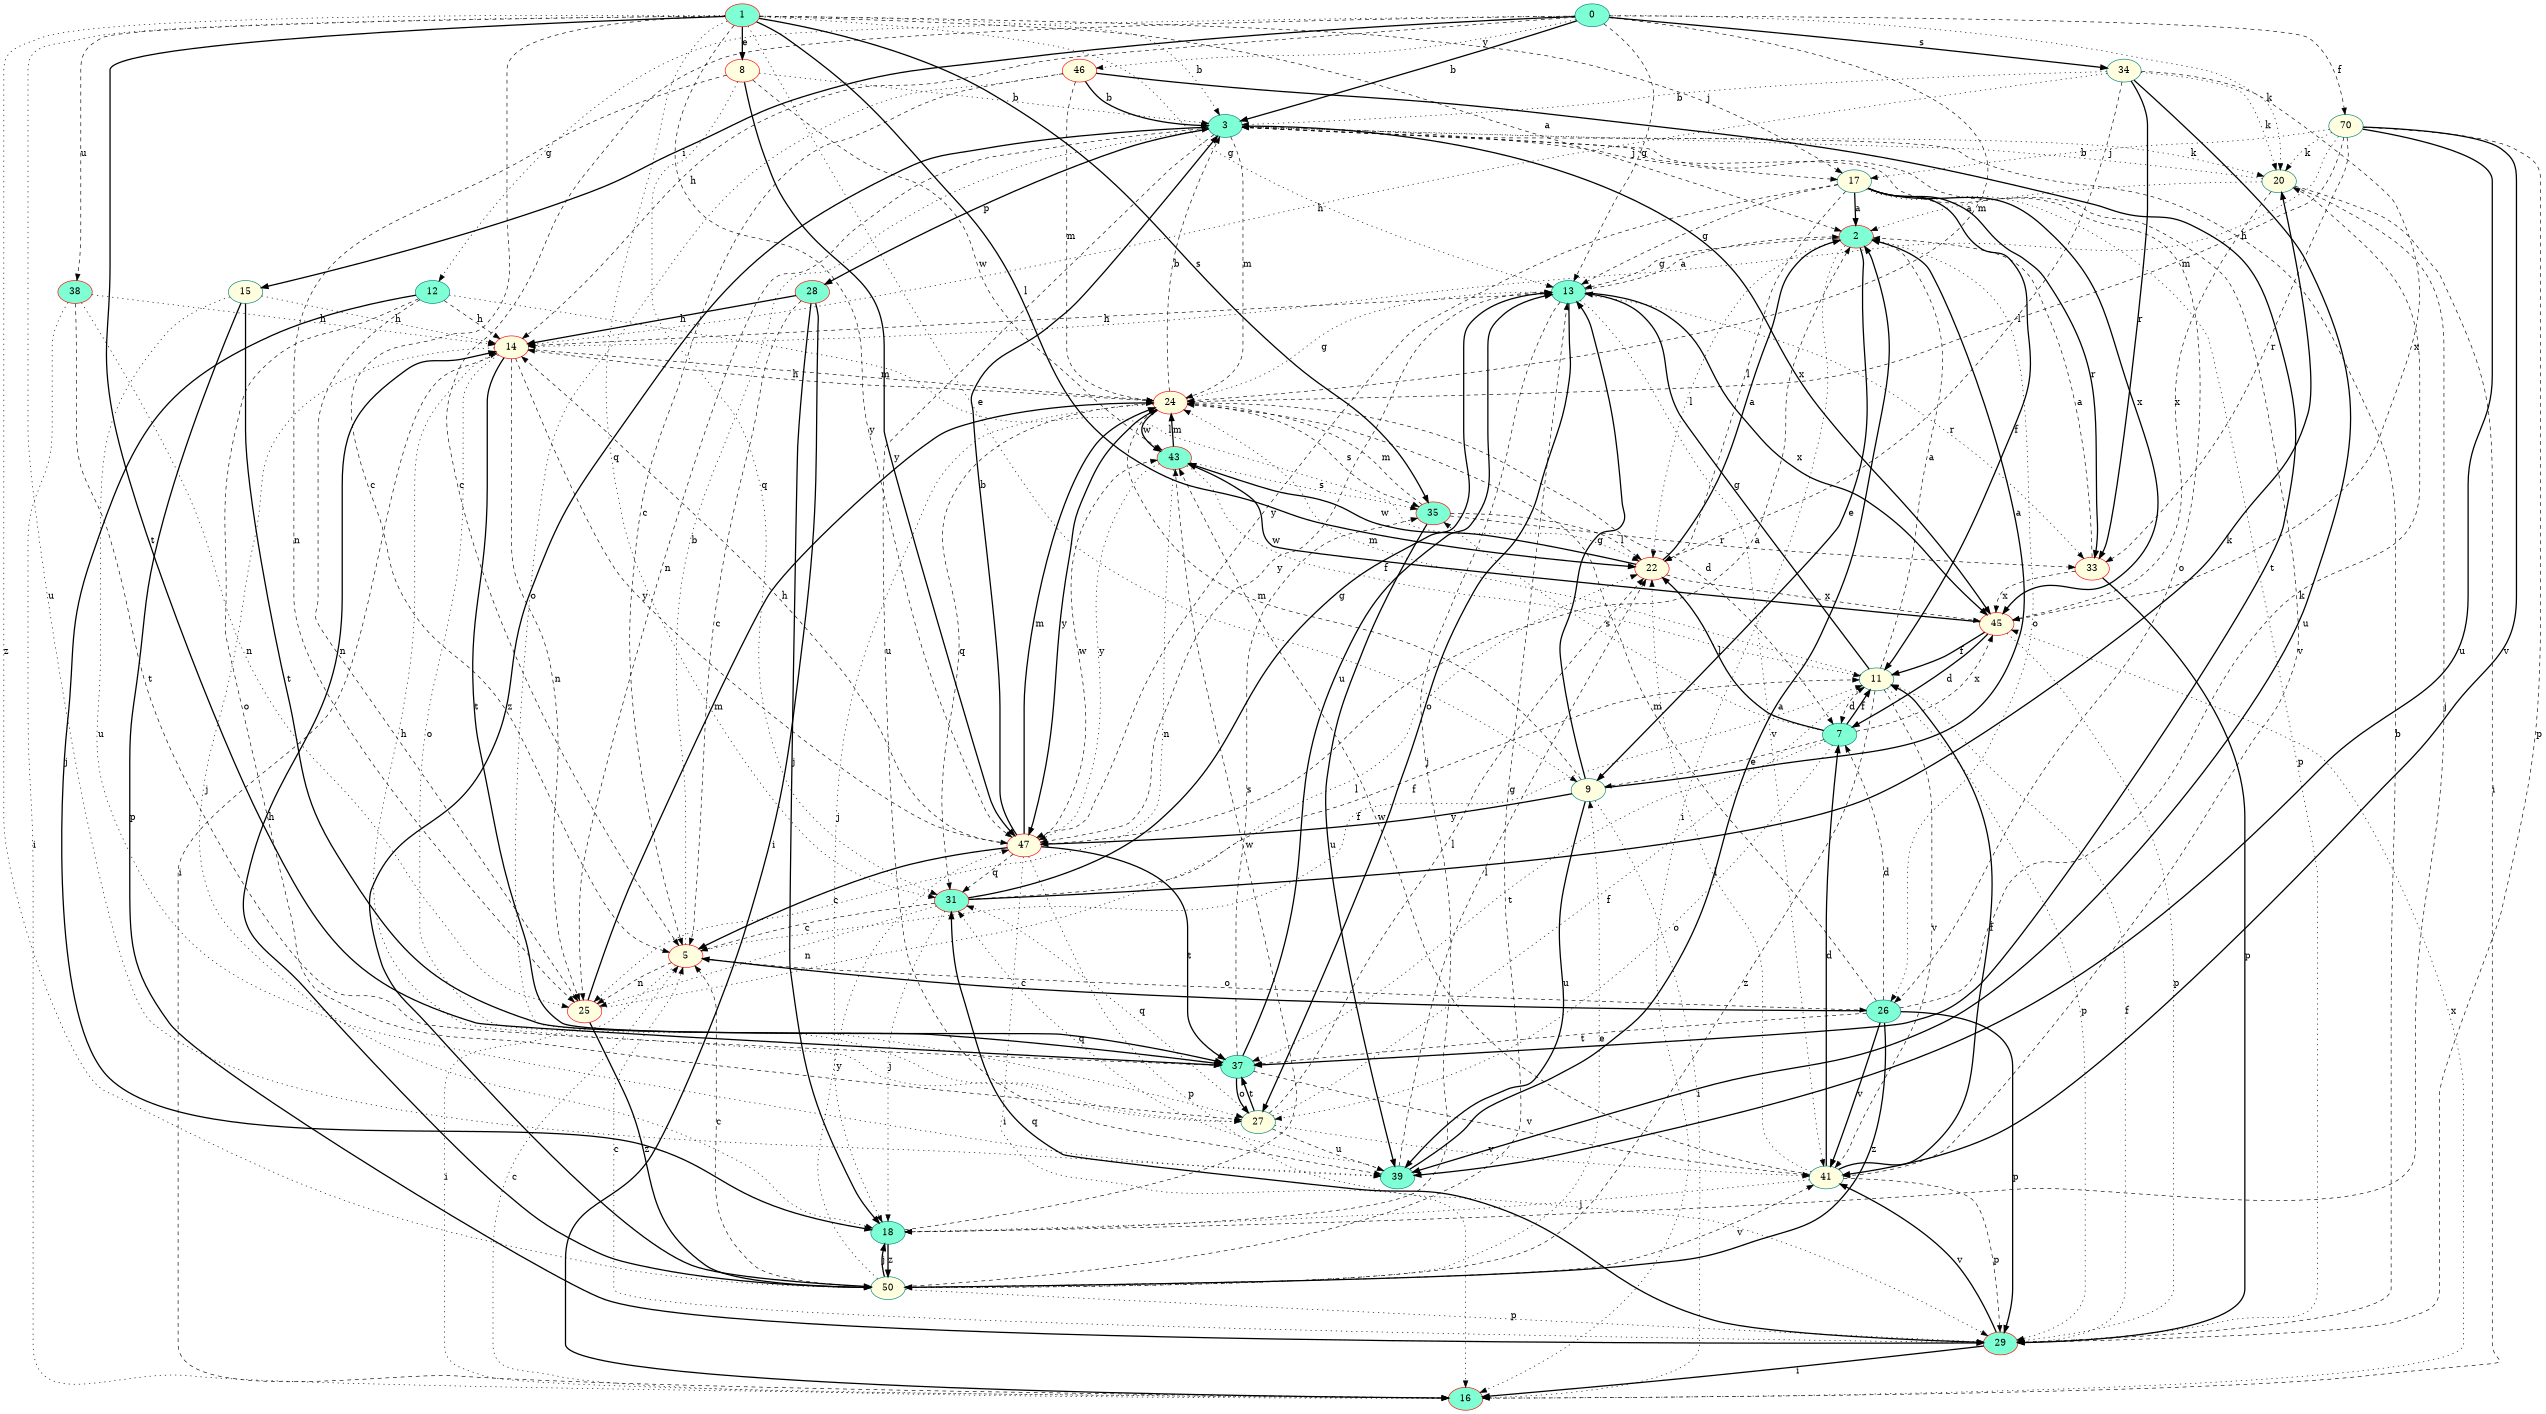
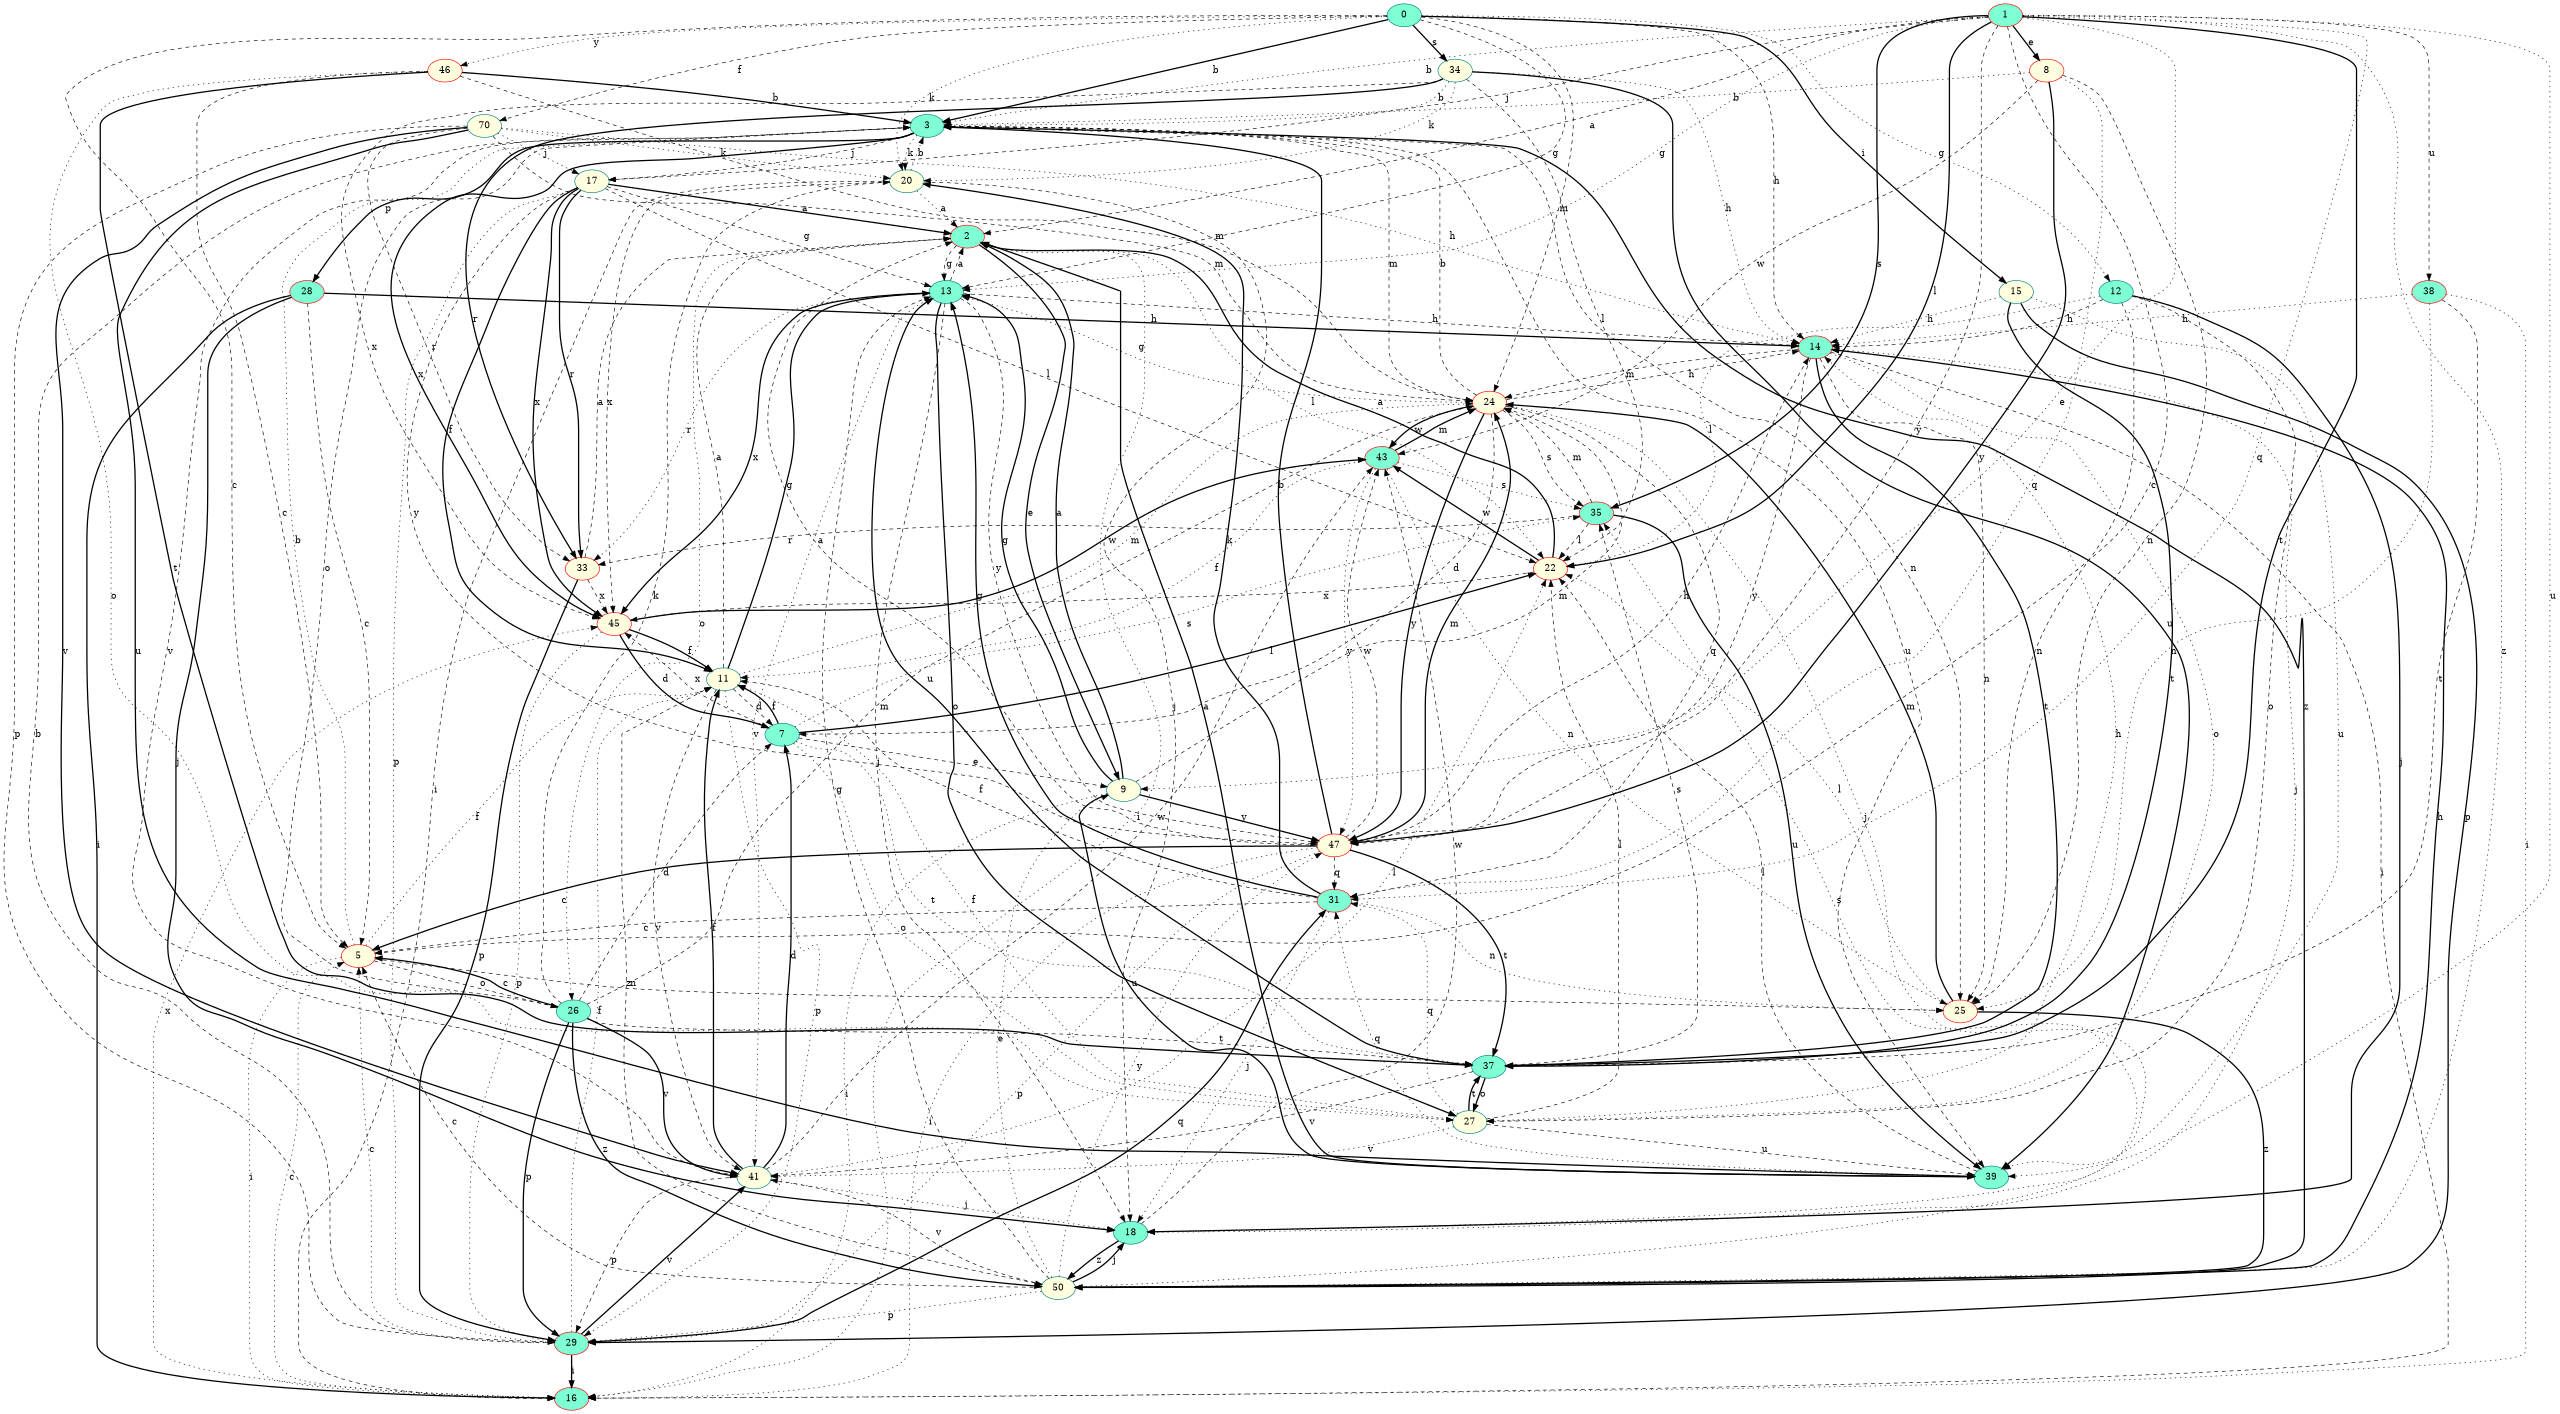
node "14": fillcolor lightyellow -> aquamarine
edge "50" -> "35": added, label "s"
